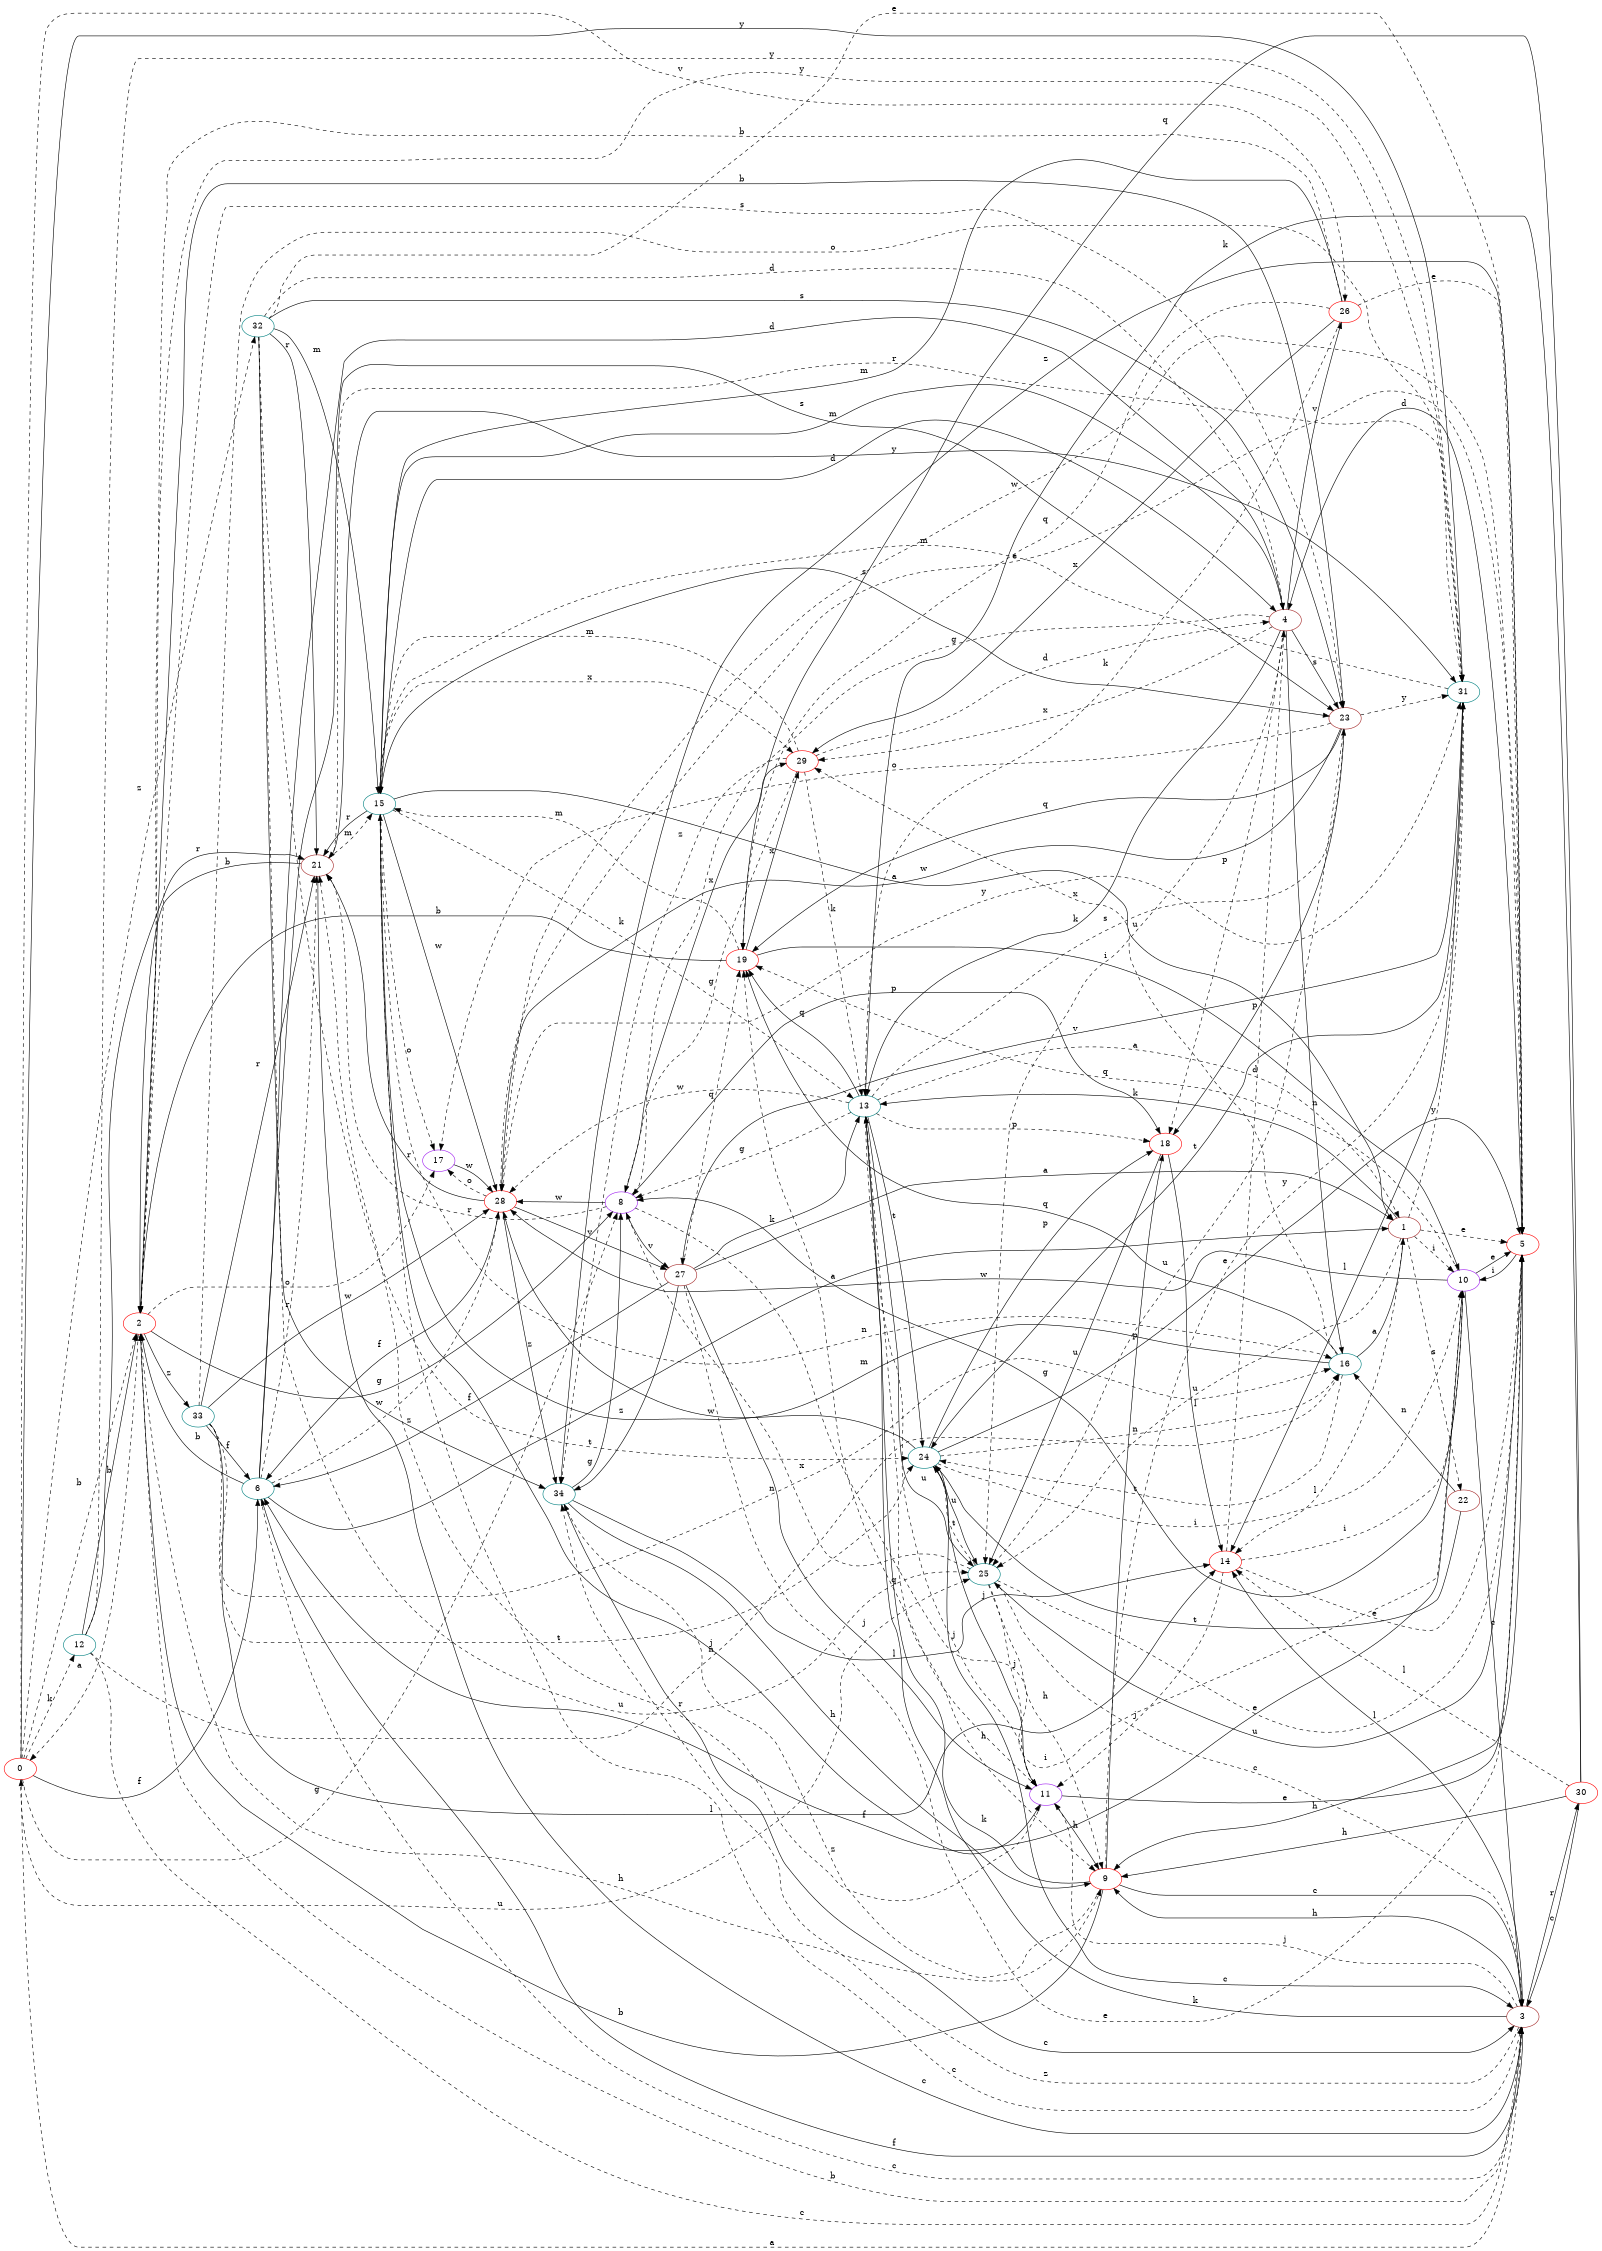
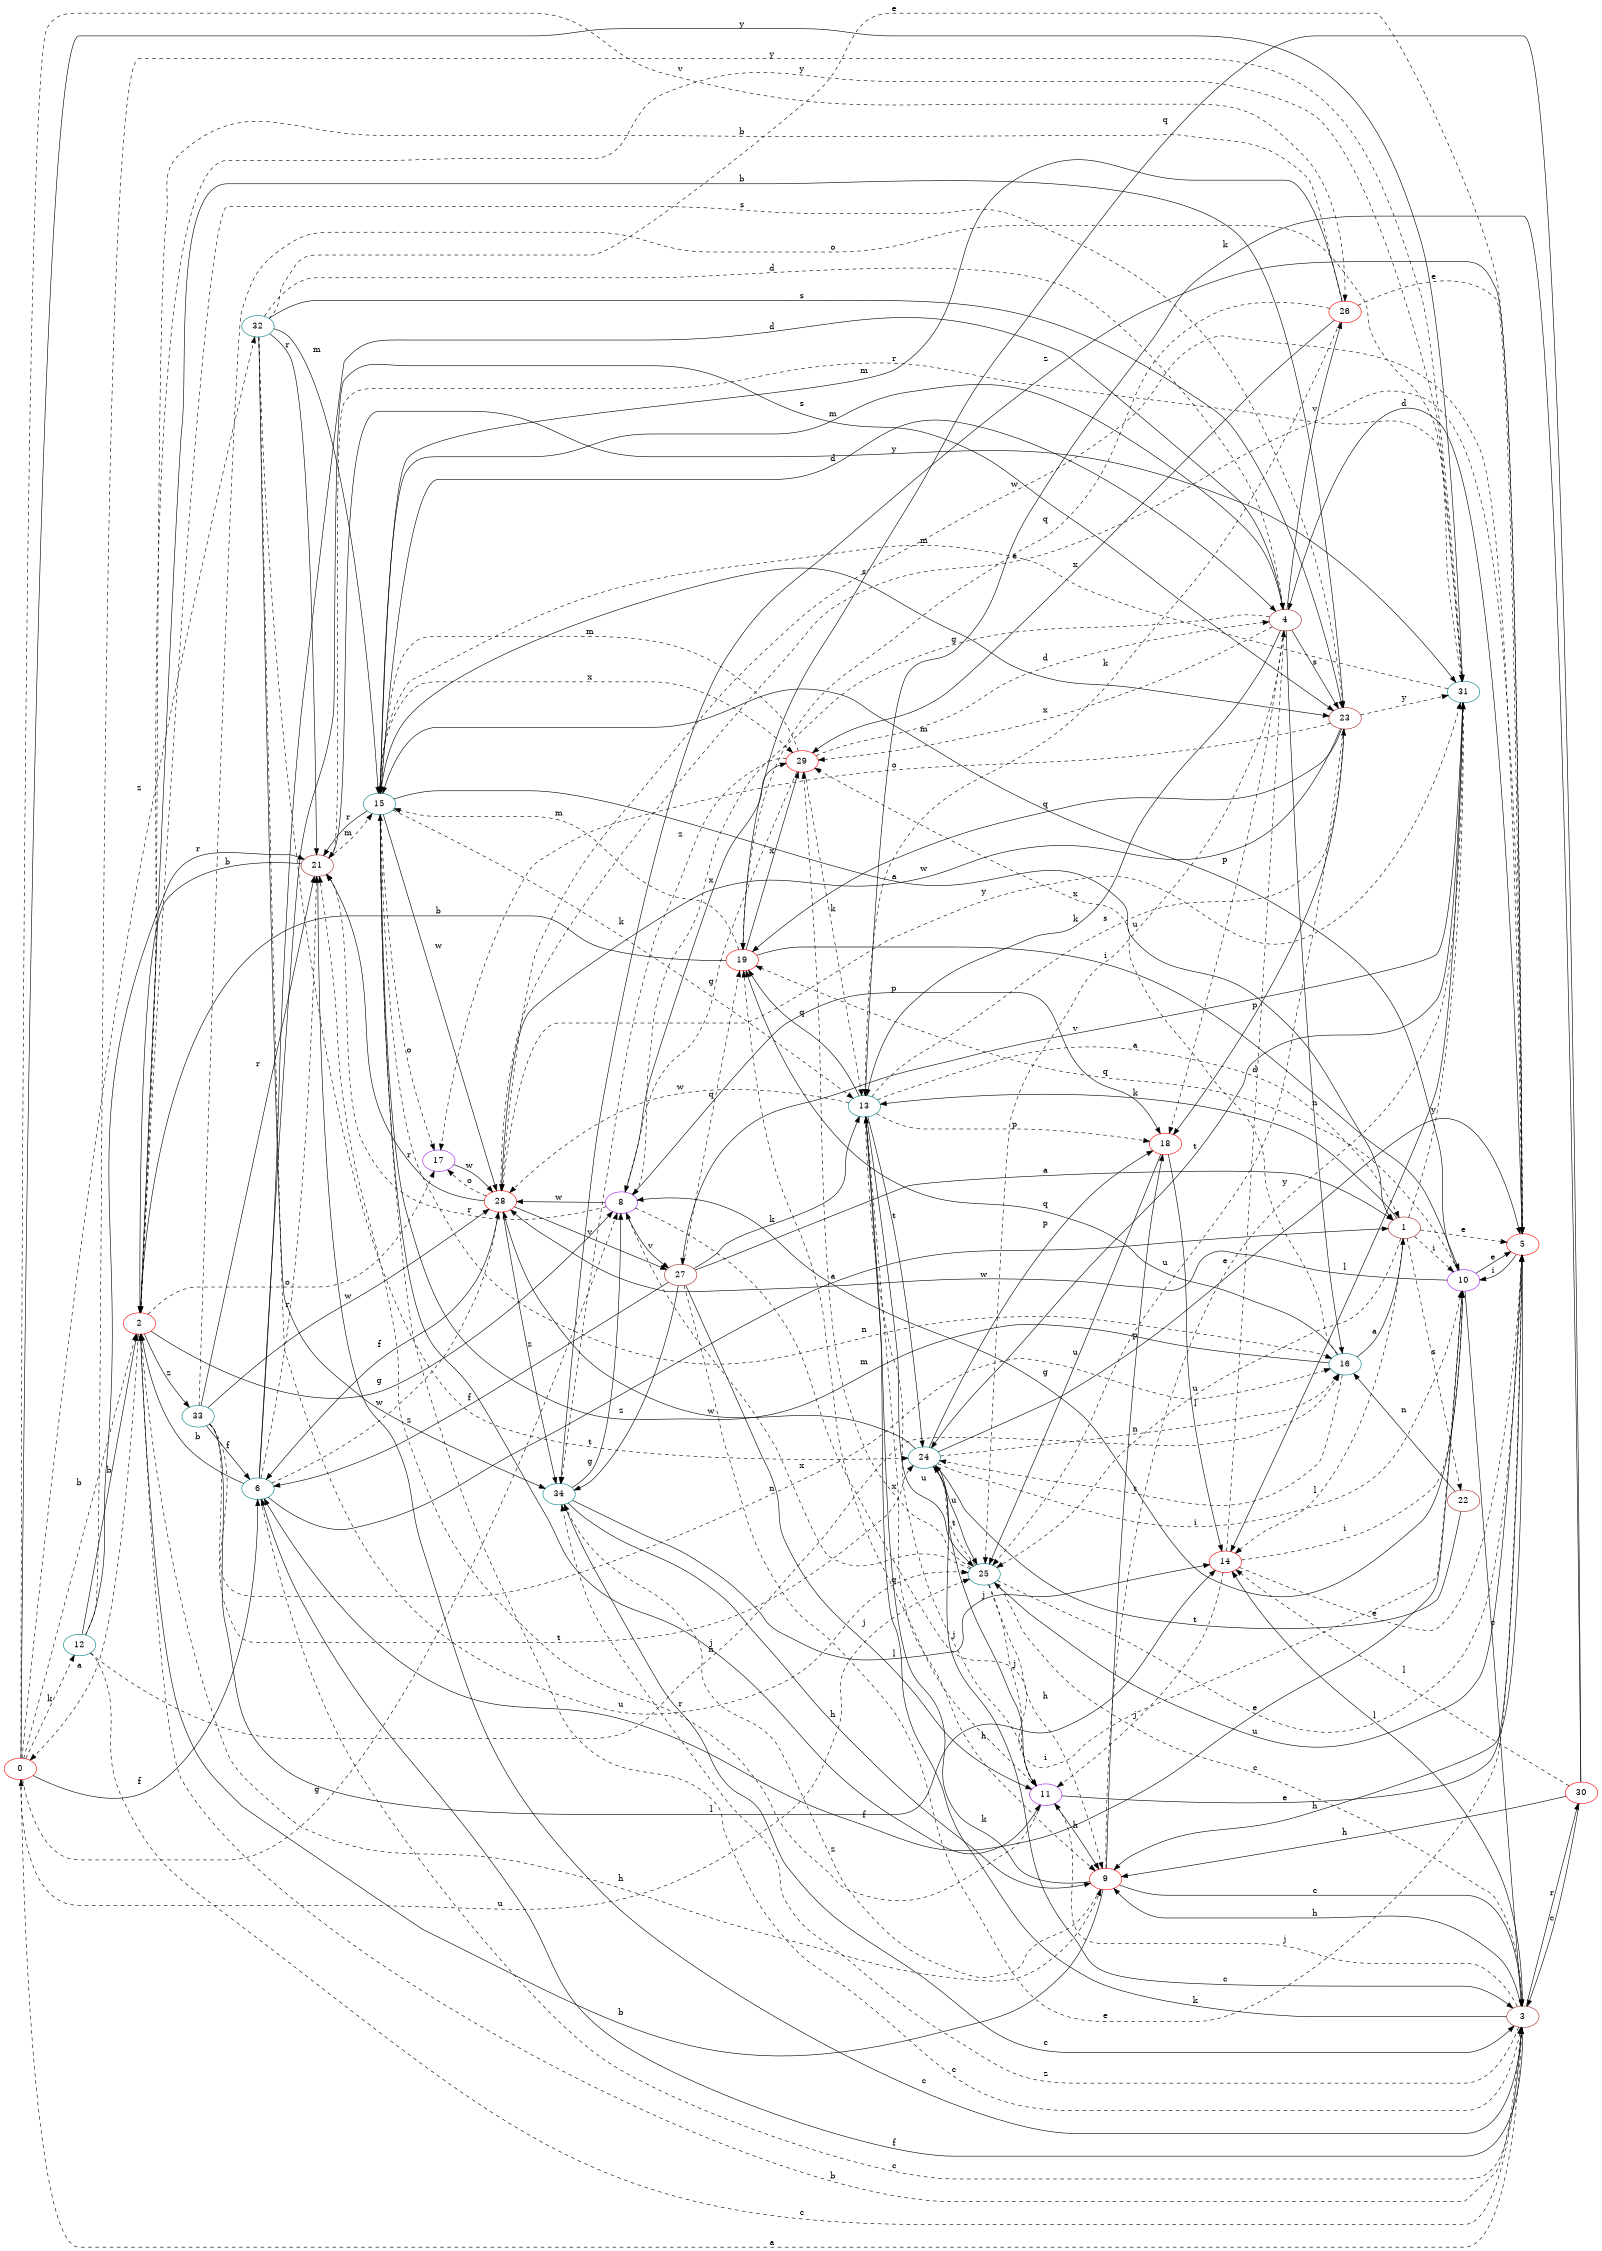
edge "10" -> "15": added, label "m"
edge "13" -> "8": removed, label "g"
edge "25" -> "29": added, label "x"
